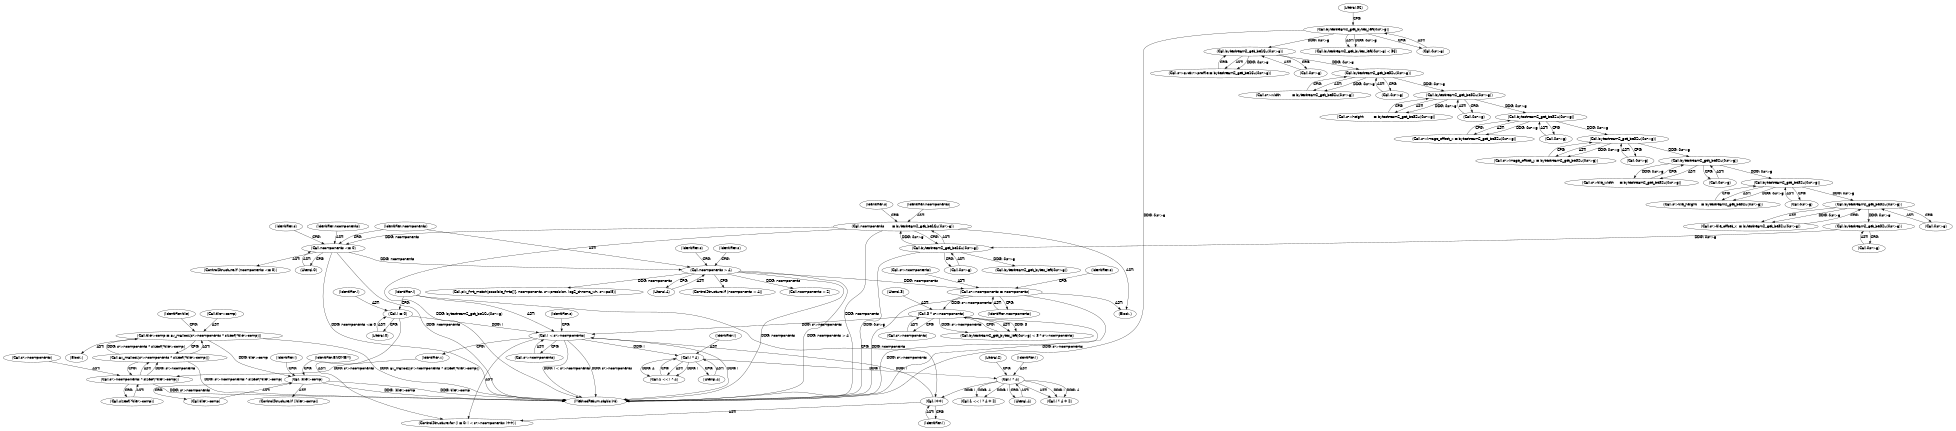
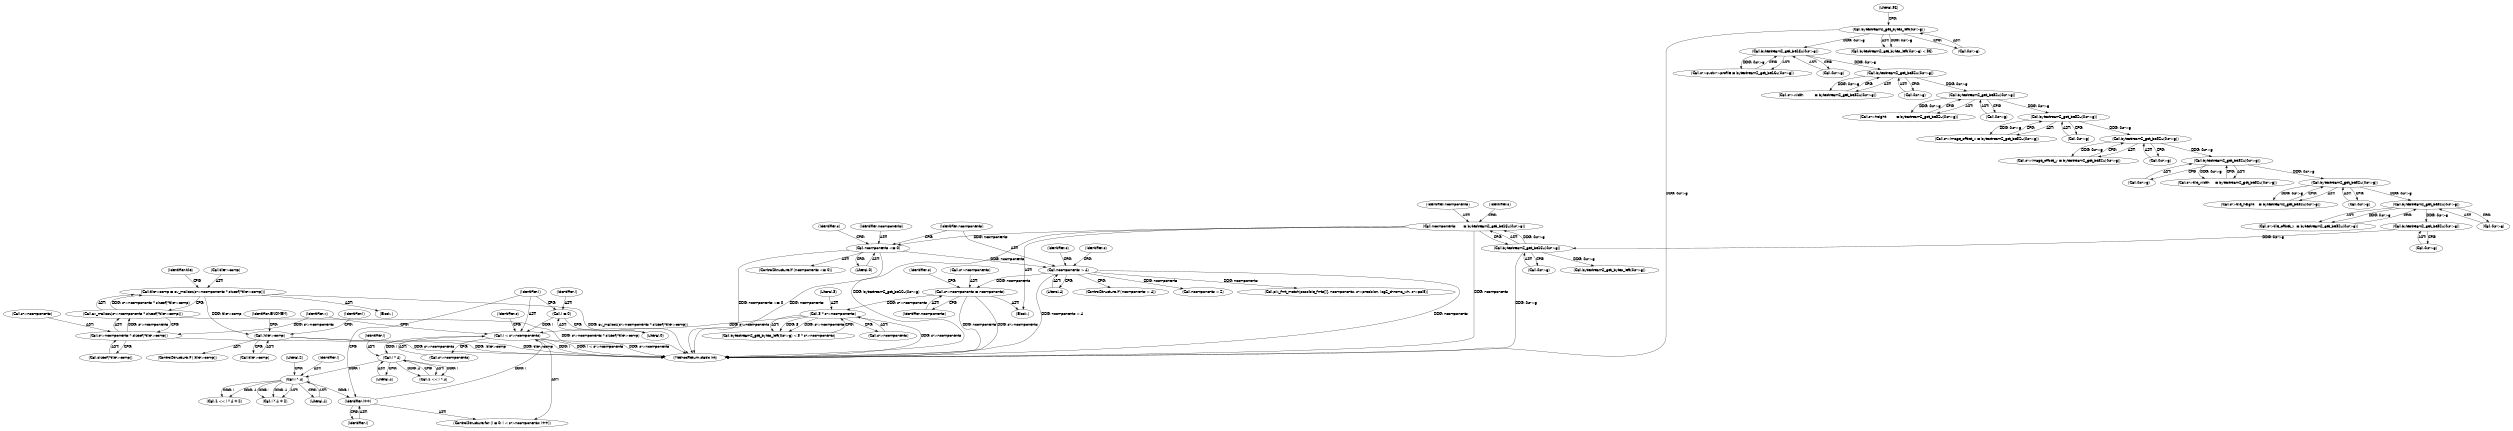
edge "(Call,i < s->ncomponents)" -> "(Identifier,x)": reversed
edge "(Call,i = 0)" -> "(ControlStructure,for (i = 0; i < s->ncomponents; i++))": removed, label "AST:"
node "(Call,i++)": label "(Call,i++)" -> "(Identifier,i++)"
